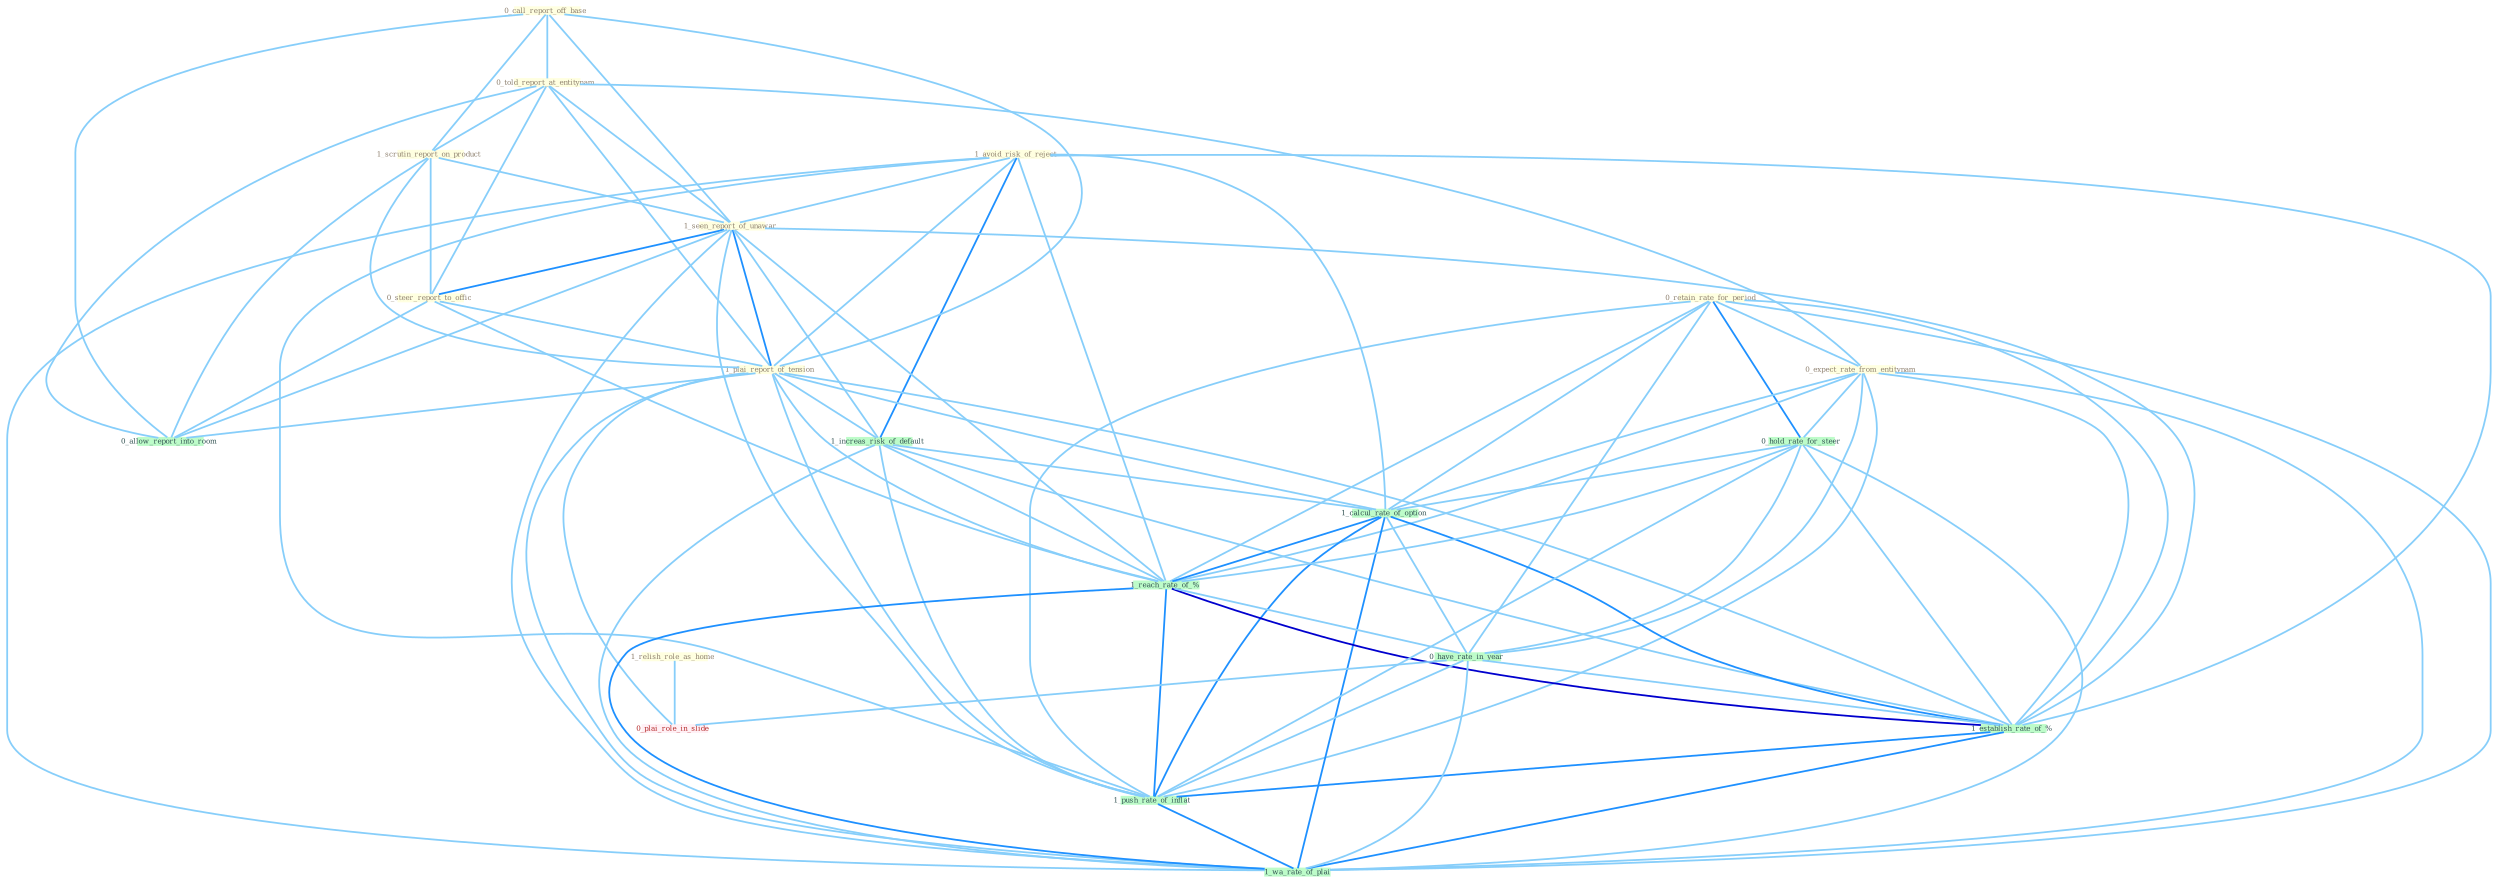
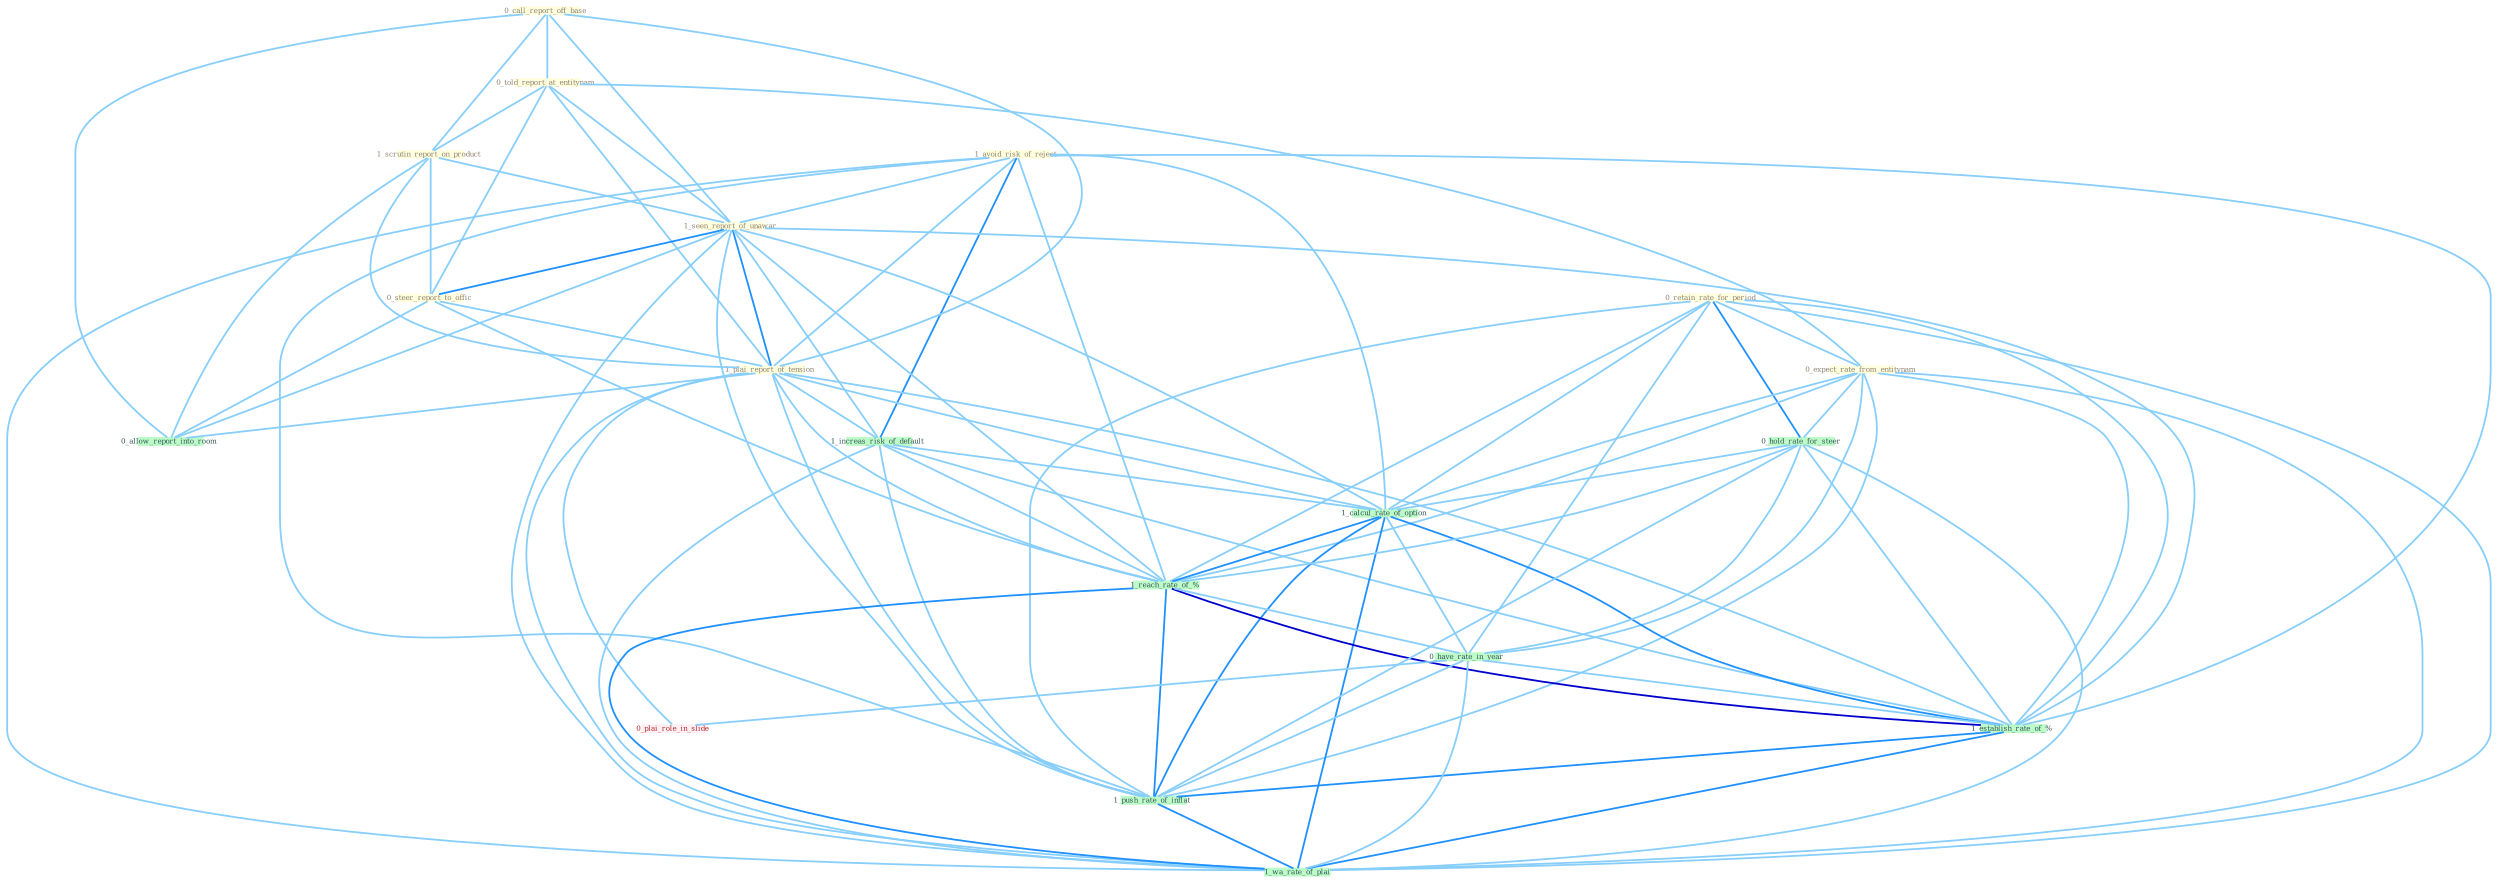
edge "0_told_report_at_entitynam" -- "0_allow_report_into_room": removed
edge "1_seen_report_of_unawar" -- "1_calcul_rate_of_option": added
node "1_relish_role_as_home": removed
